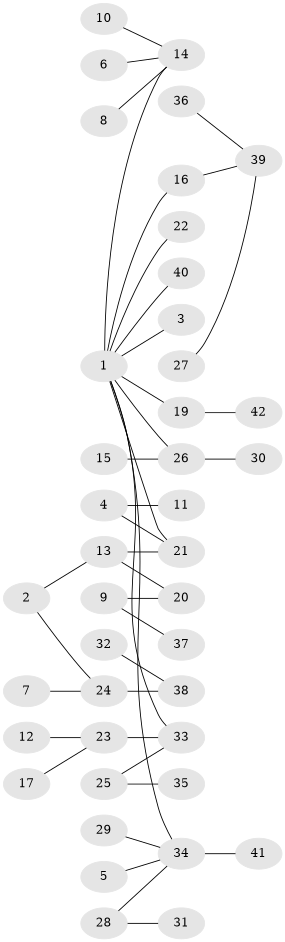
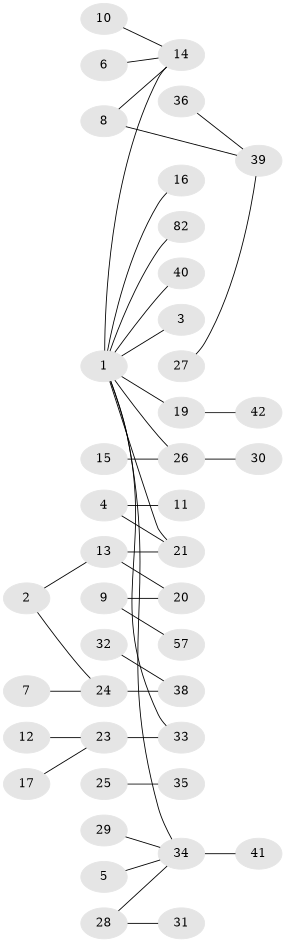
edge "39" -- "16": now "39" -- "8"
node "22": label "22" -> "82"
node "37": label "37" -> "57"
edge "33" -- "25": removed
